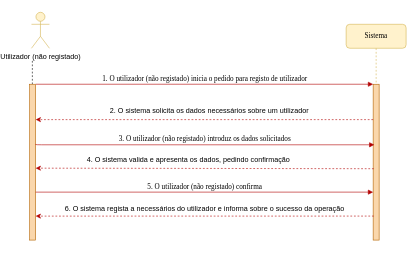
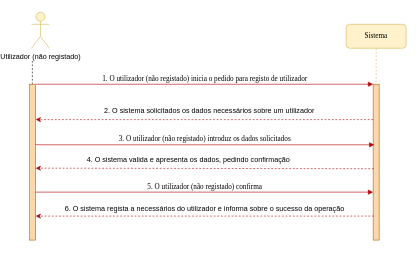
node "2. O sistema solicita os dados necessários sobre um utilizador": label "2. O sistema solicita os dados necessários sobre um utilizador" -> "2. O sistema solicitados os dados necessários sobre um utilizador"
